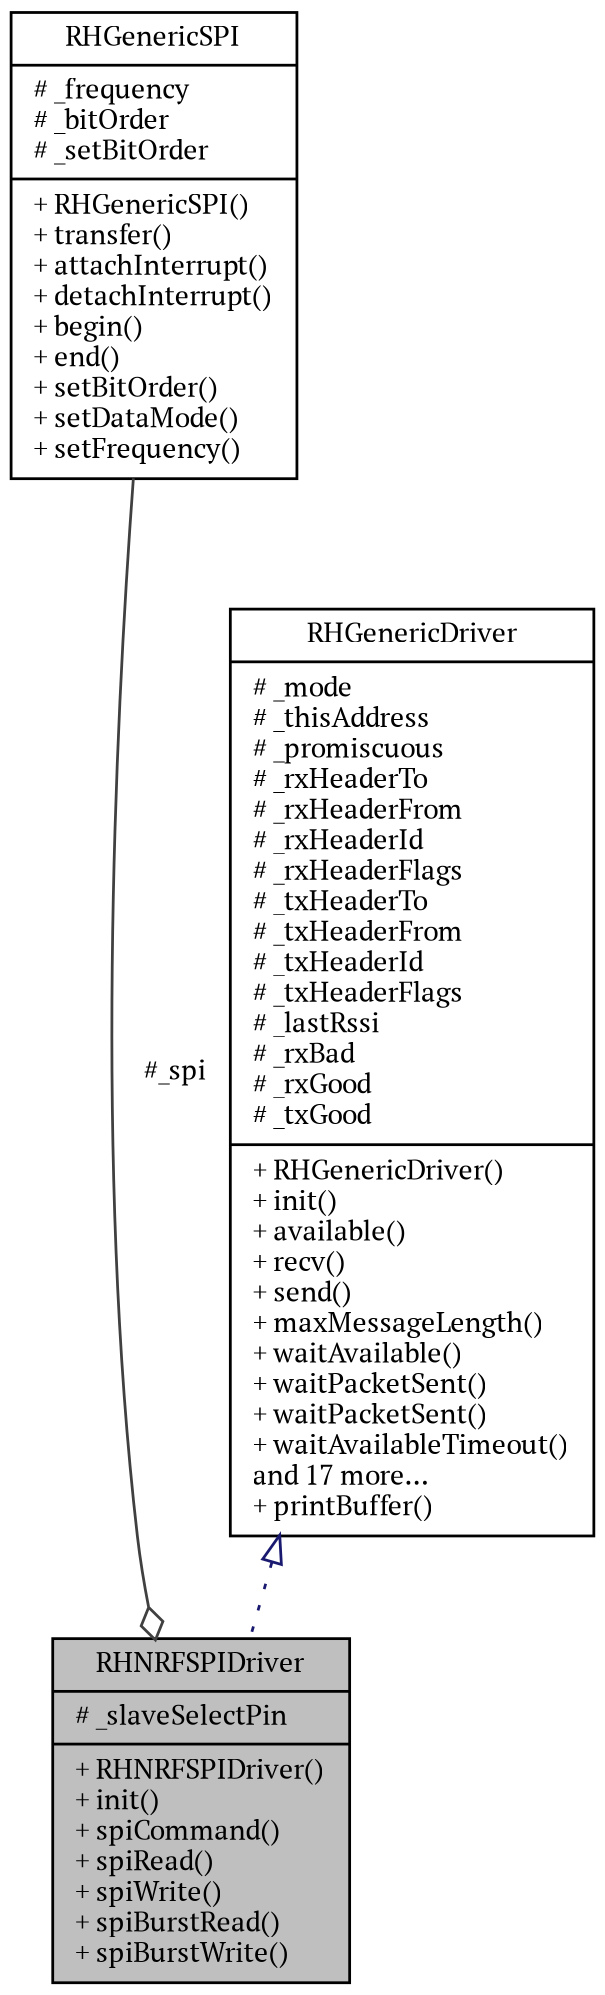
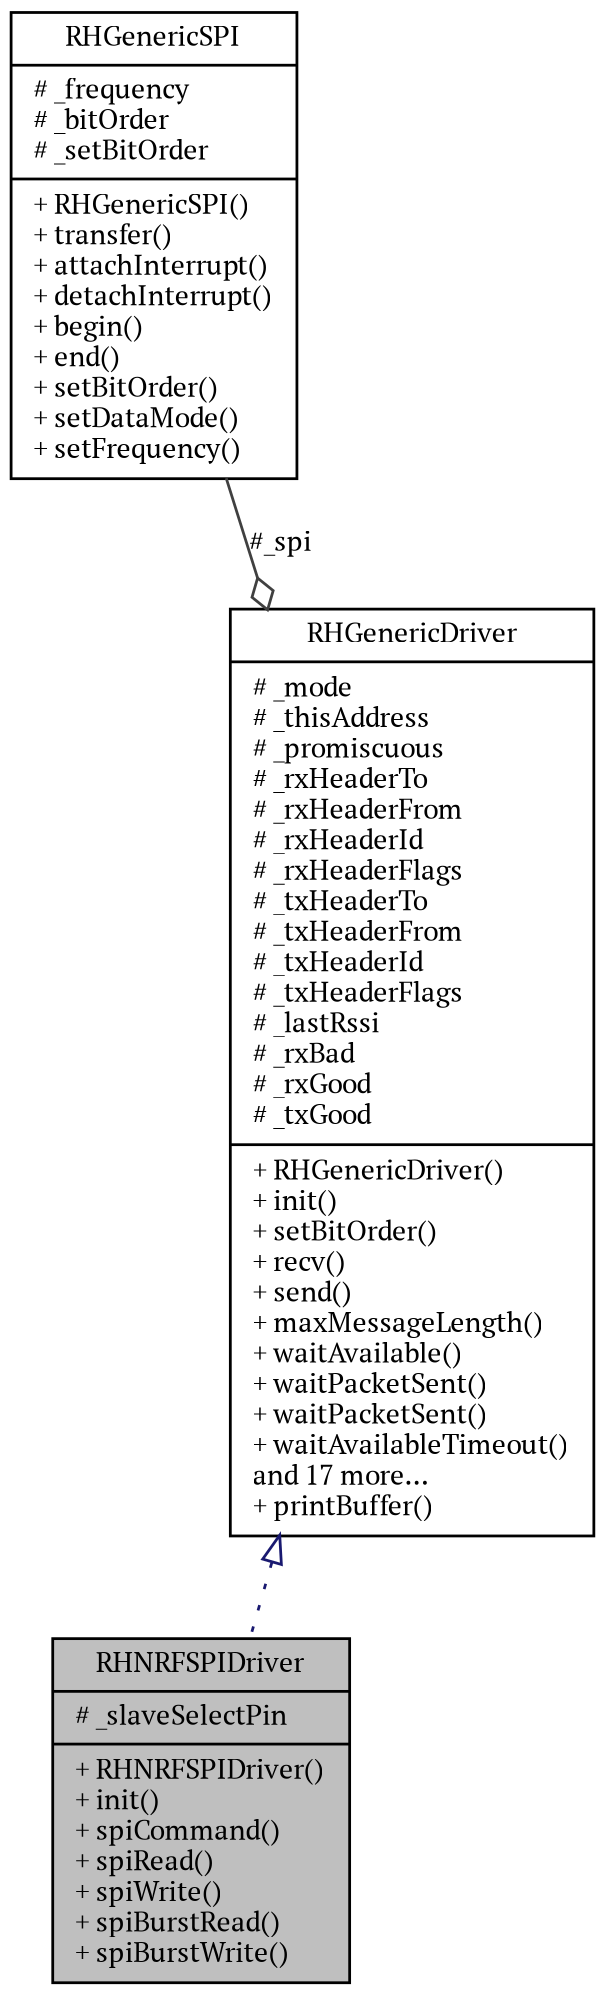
edge "RHGenericSPI" -> "RHNRFSPIDriver": now "RHGenericSPI" -> "RHGenericDriver"
node "RHGenericDriver": text "+ available()" -> "+ setBitOrder()"
